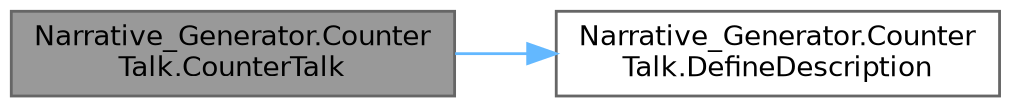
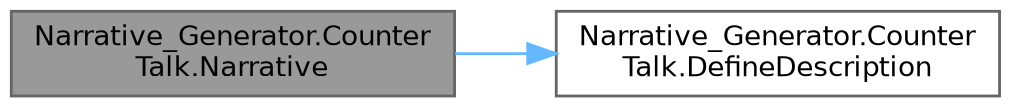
node "Narrative_Generator.Counter Talk.CounterTalk": label "Narrative_Generator.Counter Talk.CounterTalk" -> "Narrative_Generator.Counter Talk.Narrative"
